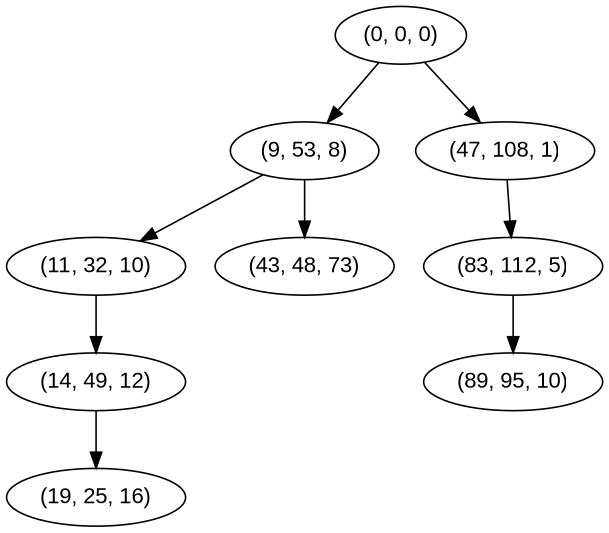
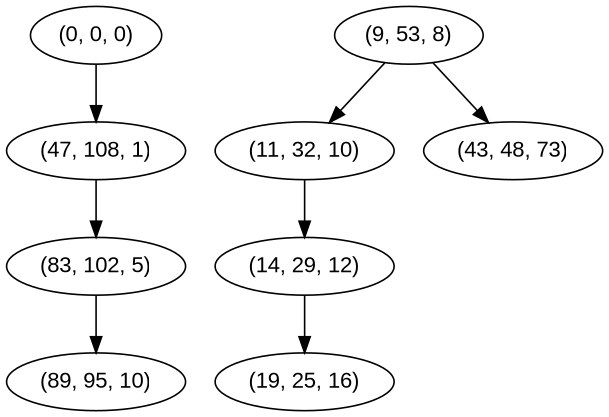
edge "(0, 0, 0)" -> "(9, 53, 8)": removed
node "(83, 112, 5)": label "(83, 112, 5)" -> "(83, 102, 5)"
node "(14, 49, 12)": label "(14, 49, 12)" -> "(14, 29, 12)"
